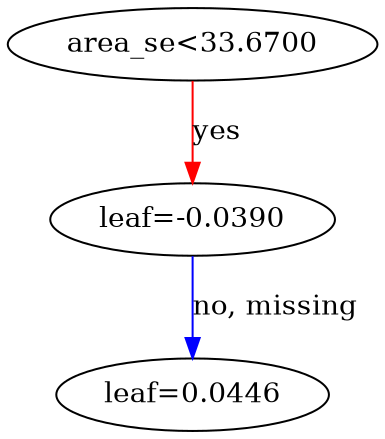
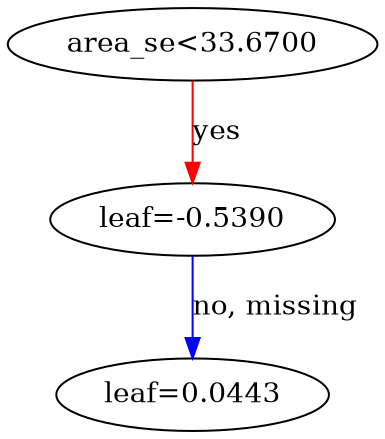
node "leaf=-0.0390": label "leaf=-0.0390" -> "leaf=-0.5390"
node "leaf=0.0446": label "leaf=0.0446" -> "leaf=0.0443"
